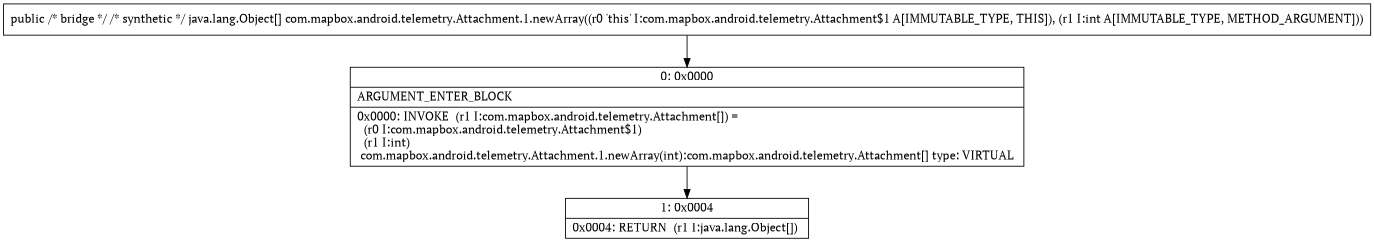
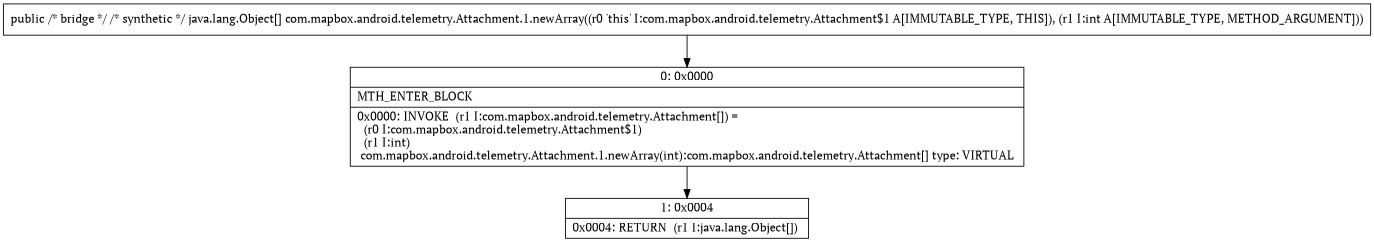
node "0: 0x0000": text "ARGUMENT_ENTER_BLOCK" -> "MTH_ENTER_BLOCK"
